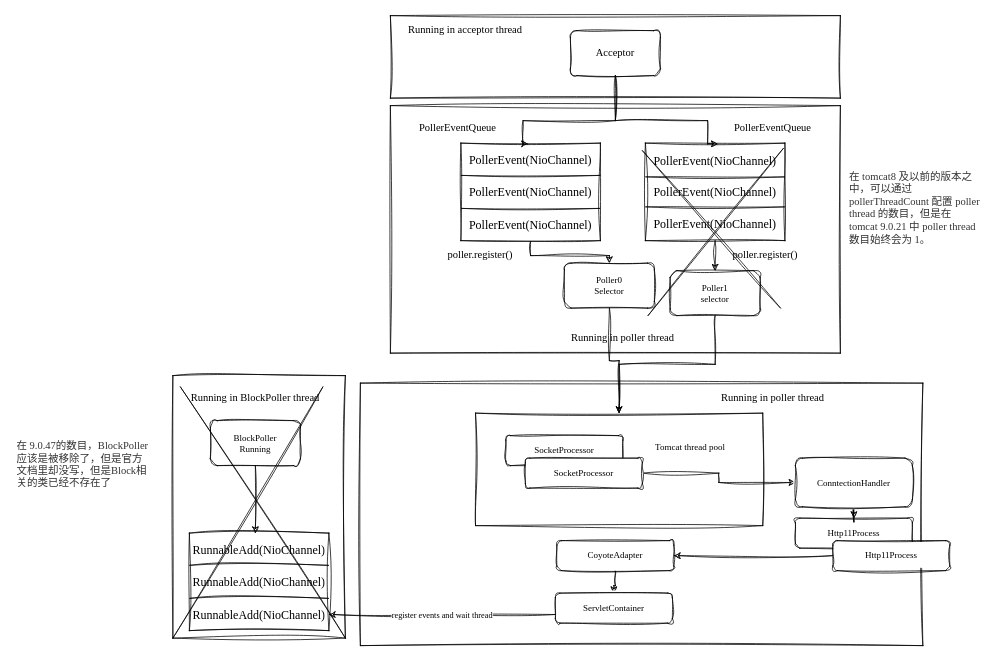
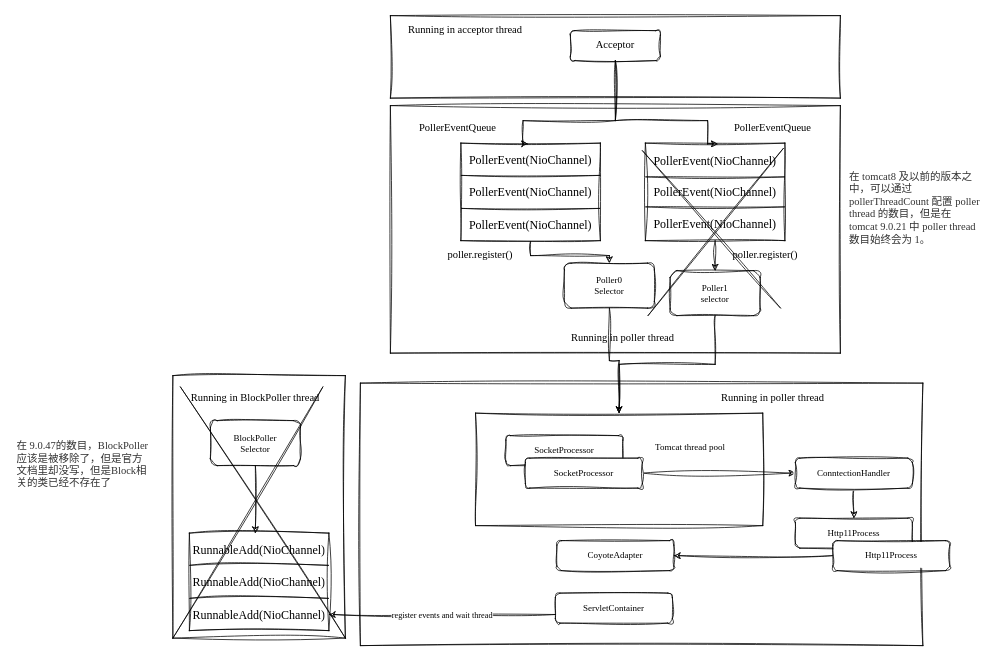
node "Acceptor": size 90x45 -> 90x30
node "BlockPoller Running": label "BlockPoller Running" -> "BlockPoller Selector"
node "ConntectionHandler": size 117x49 -> 117x30
edge "CoyoteAdapter" -> "ServletContainer": removed
